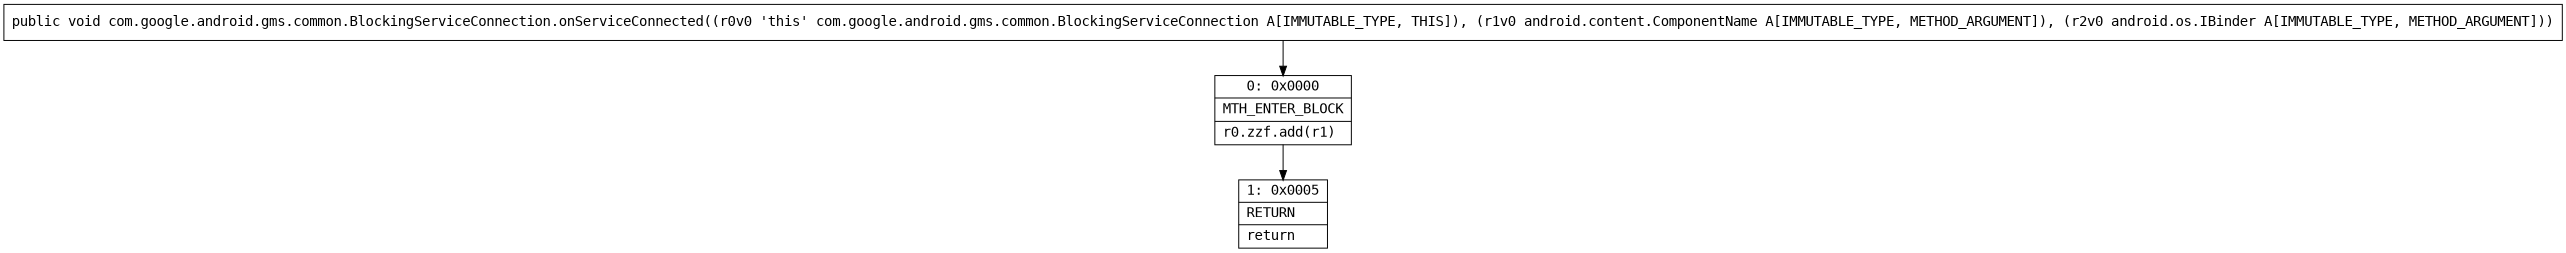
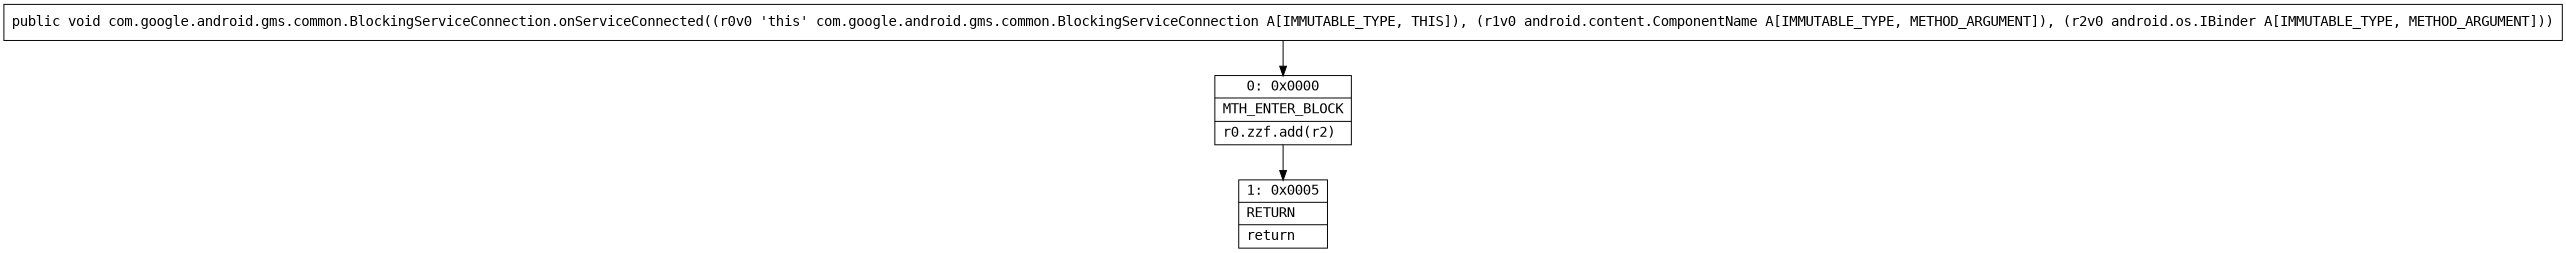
node "0: 0x0000": text "r0.zzf.add(r1)" -> "r0.zzf.add(r2)"
